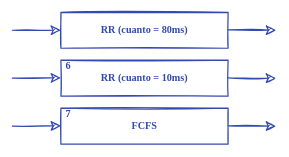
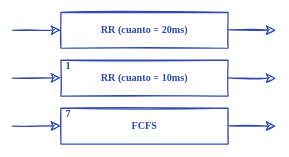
node "RR (cuanto = 80ms)": label "RR (cuanto = 80ms)" -> "RR (cuanto = 20ms)"
node "6": label "6" -> "1"
